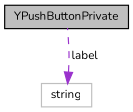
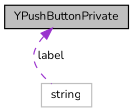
edge "YPushButtonPrivate" -> "string": reversed
